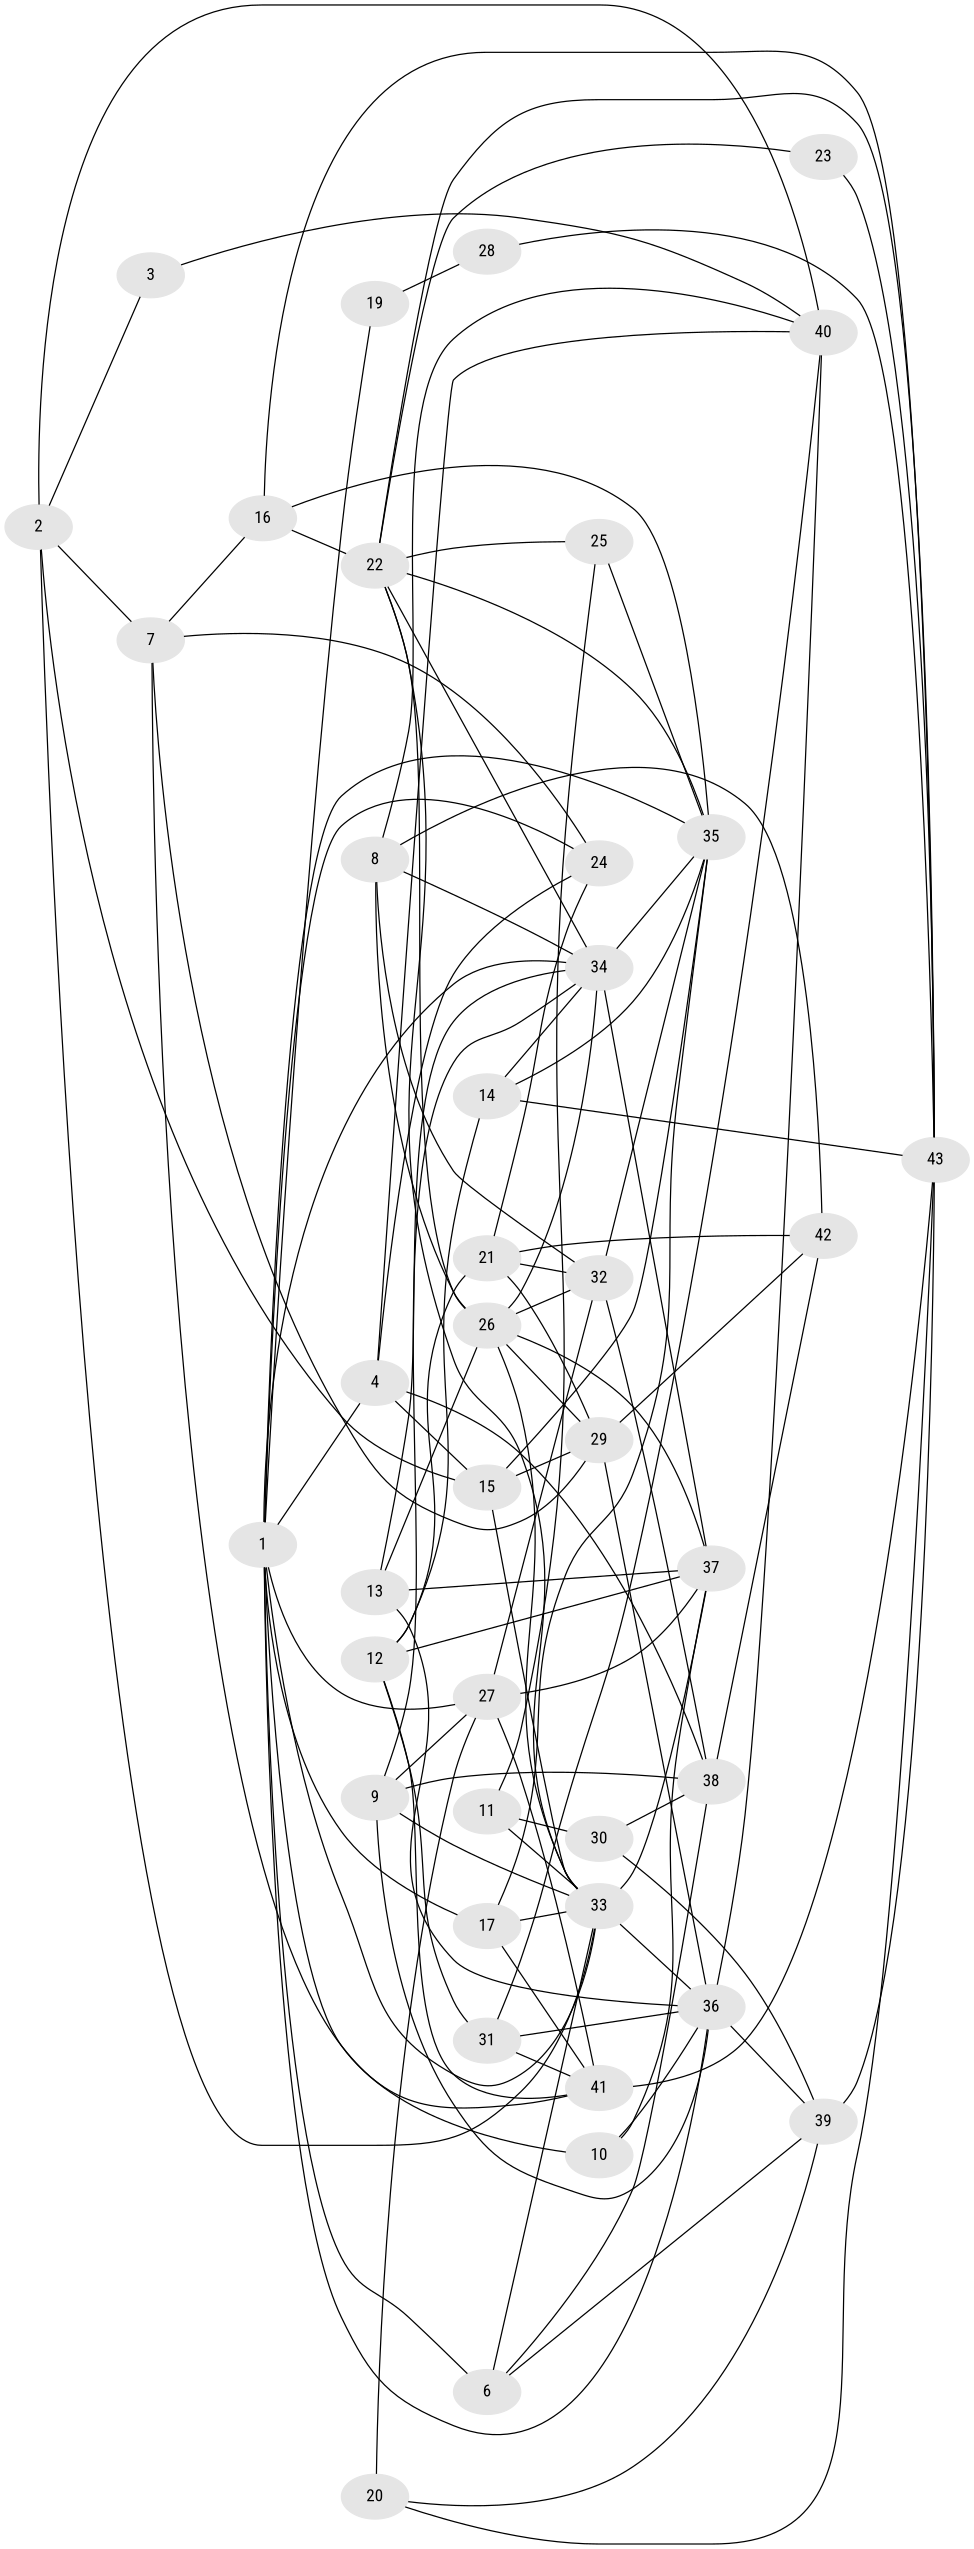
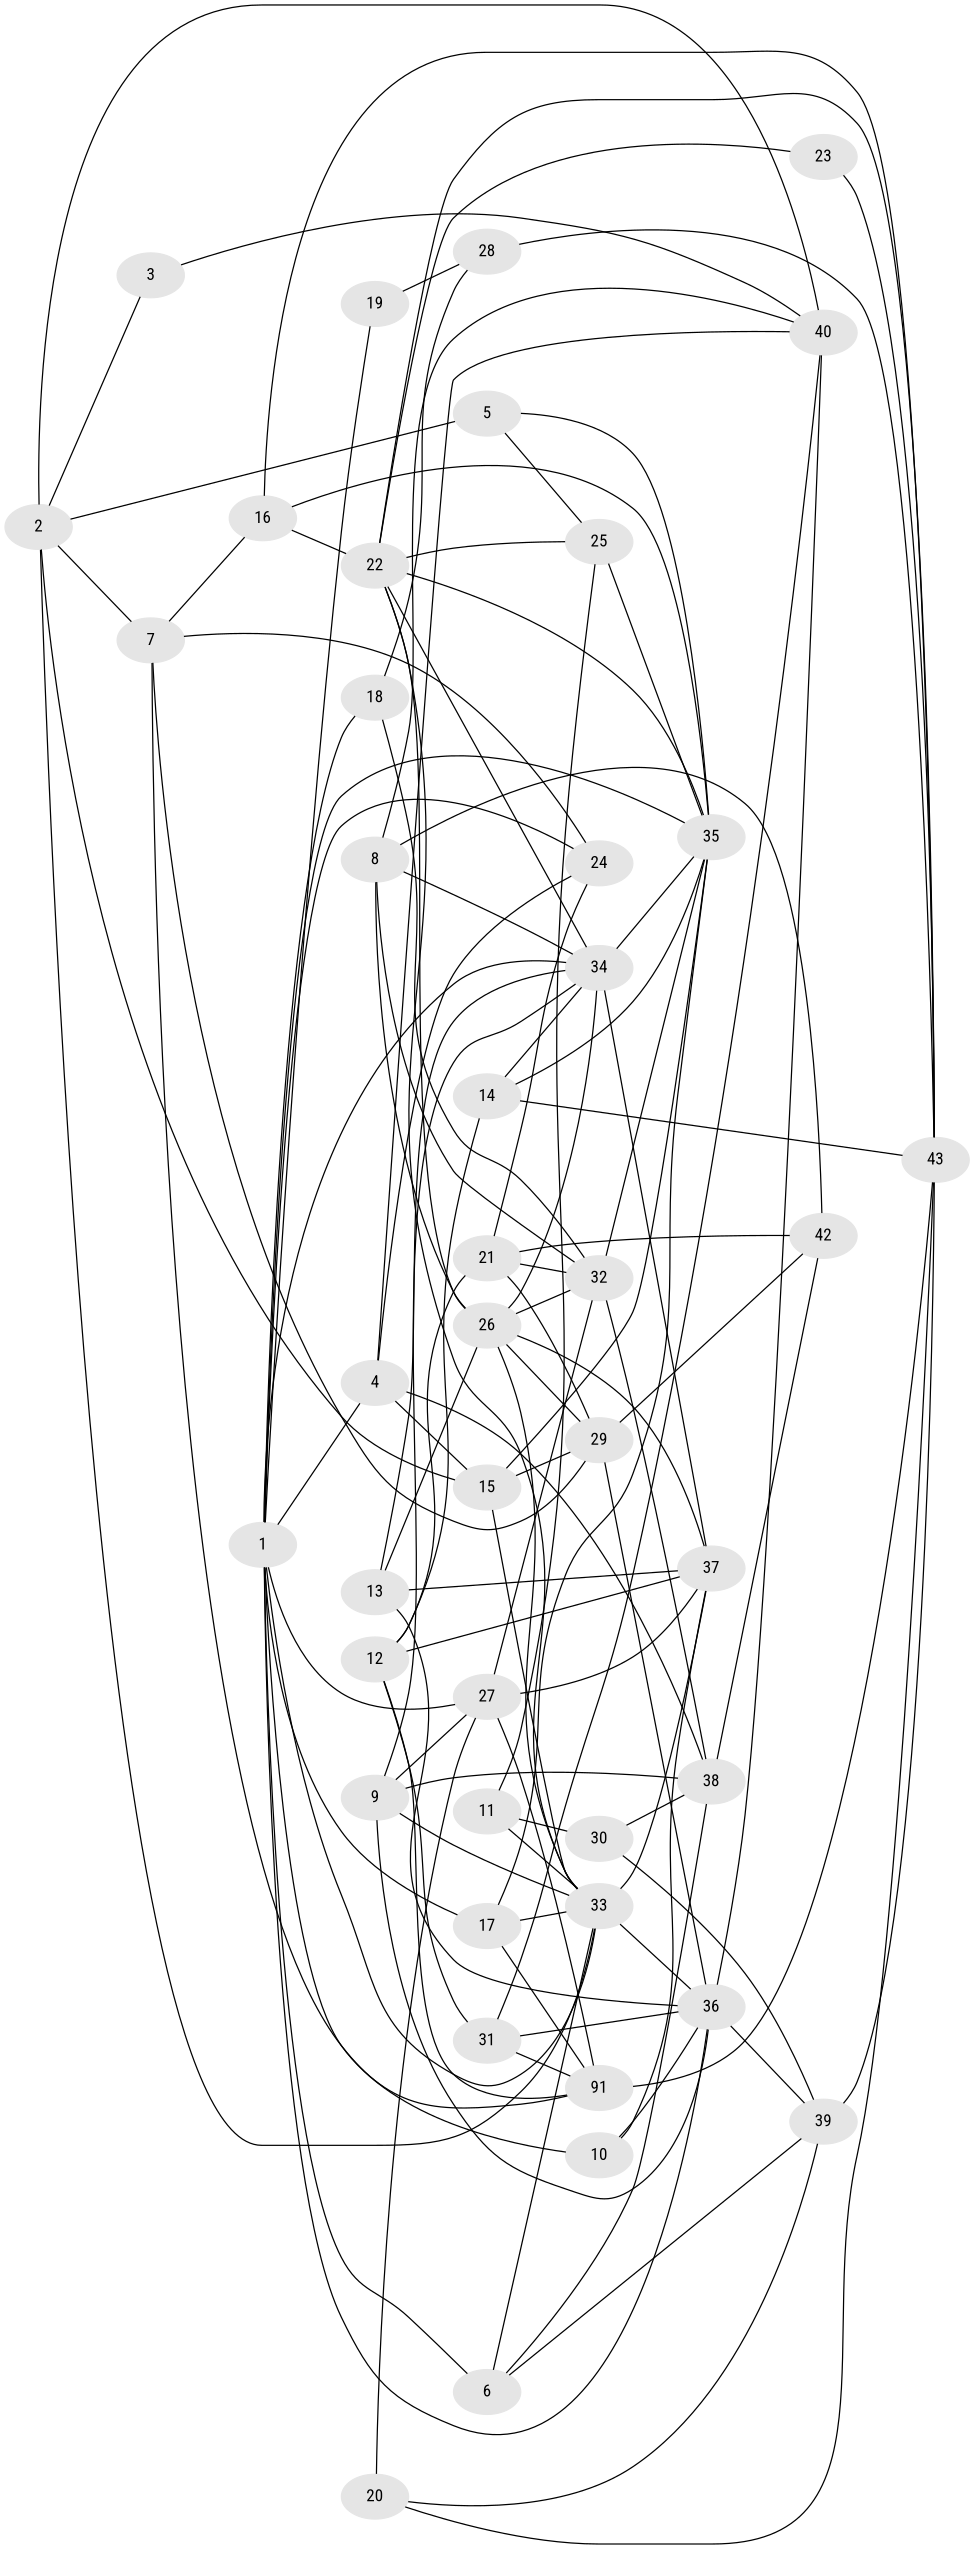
node "5": added
node "18": added
node "41": label "41" -> "91"
